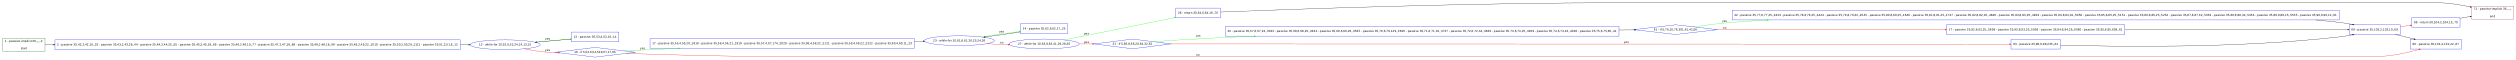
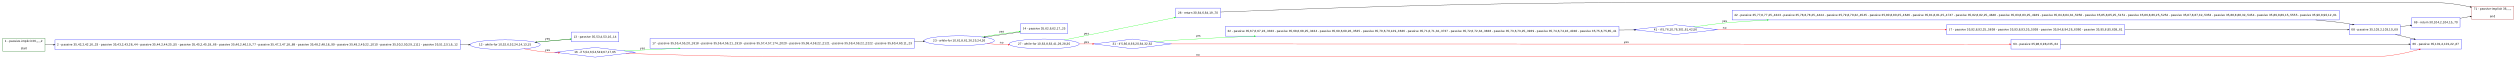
edge "68 - passive 35,103,2,103,10,,69" -> "69 - return 30,104,2,104,15,,70": color #ff0000 -> #000000
edge "63 - passive 35,98,6,98,235,,64" -> "68 - passive 35,103,2,103,10,,69": now "63 - passive 35,98,6,98,235,,64" -> "66 - passive 35,101,4,101,22,,67"
